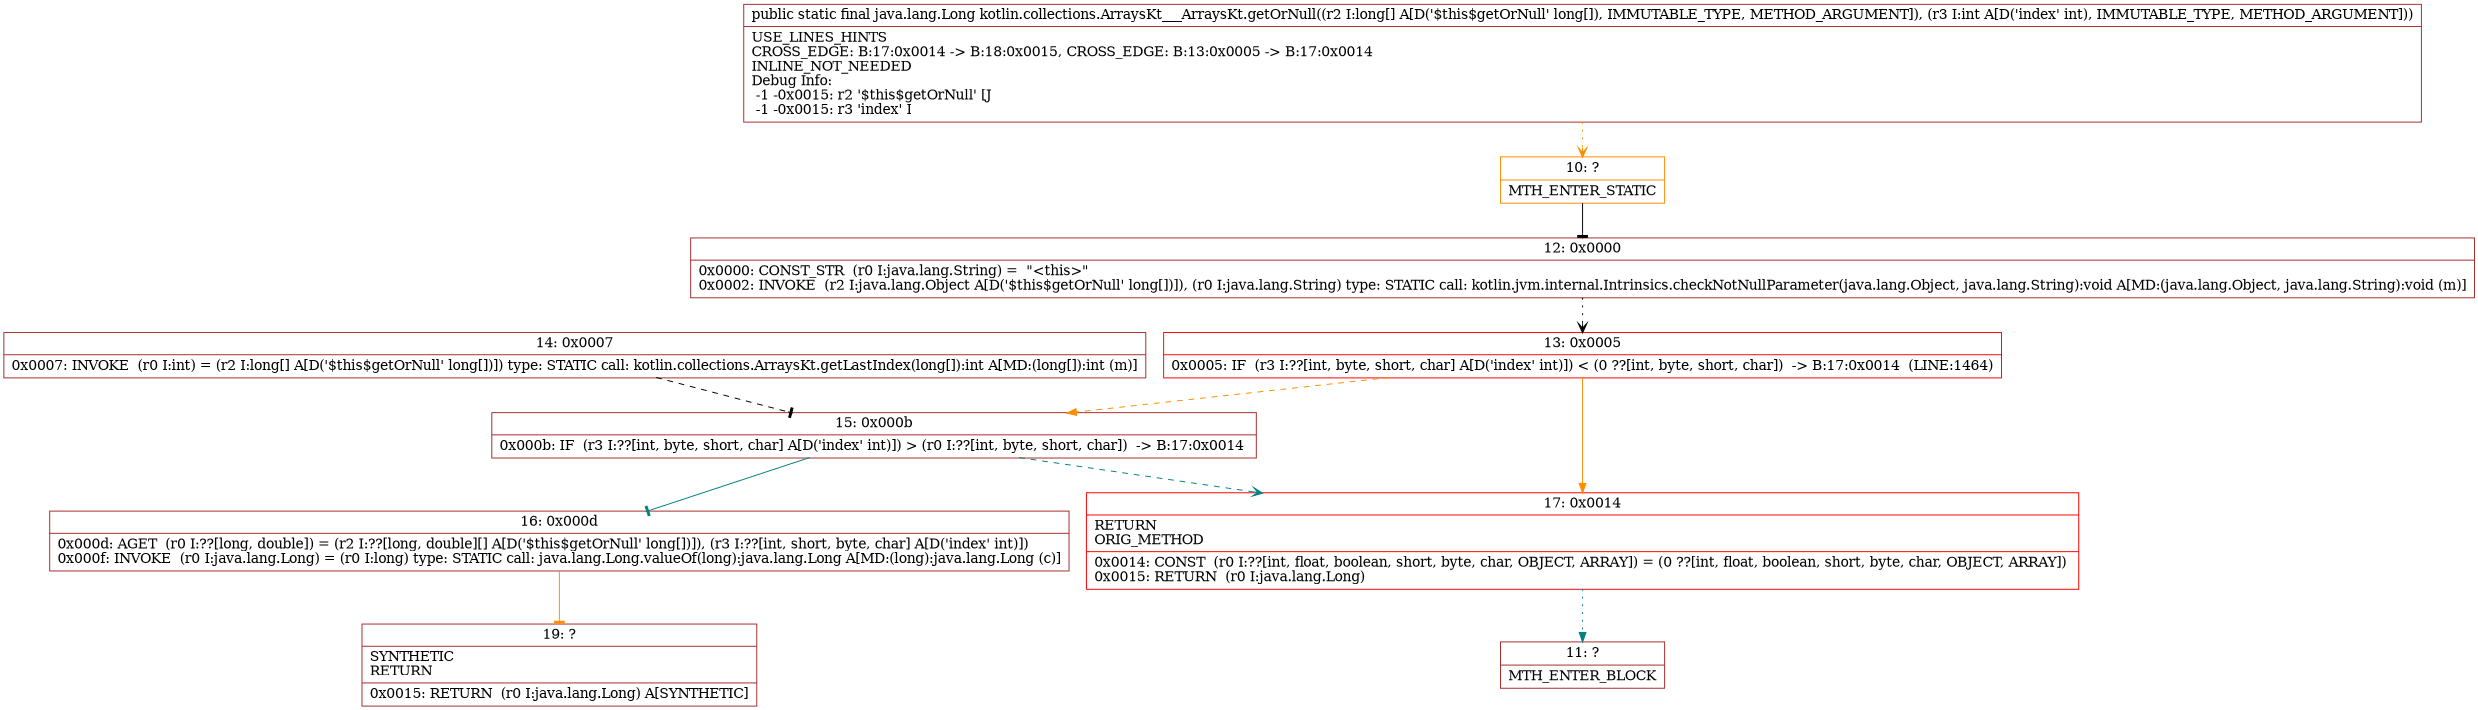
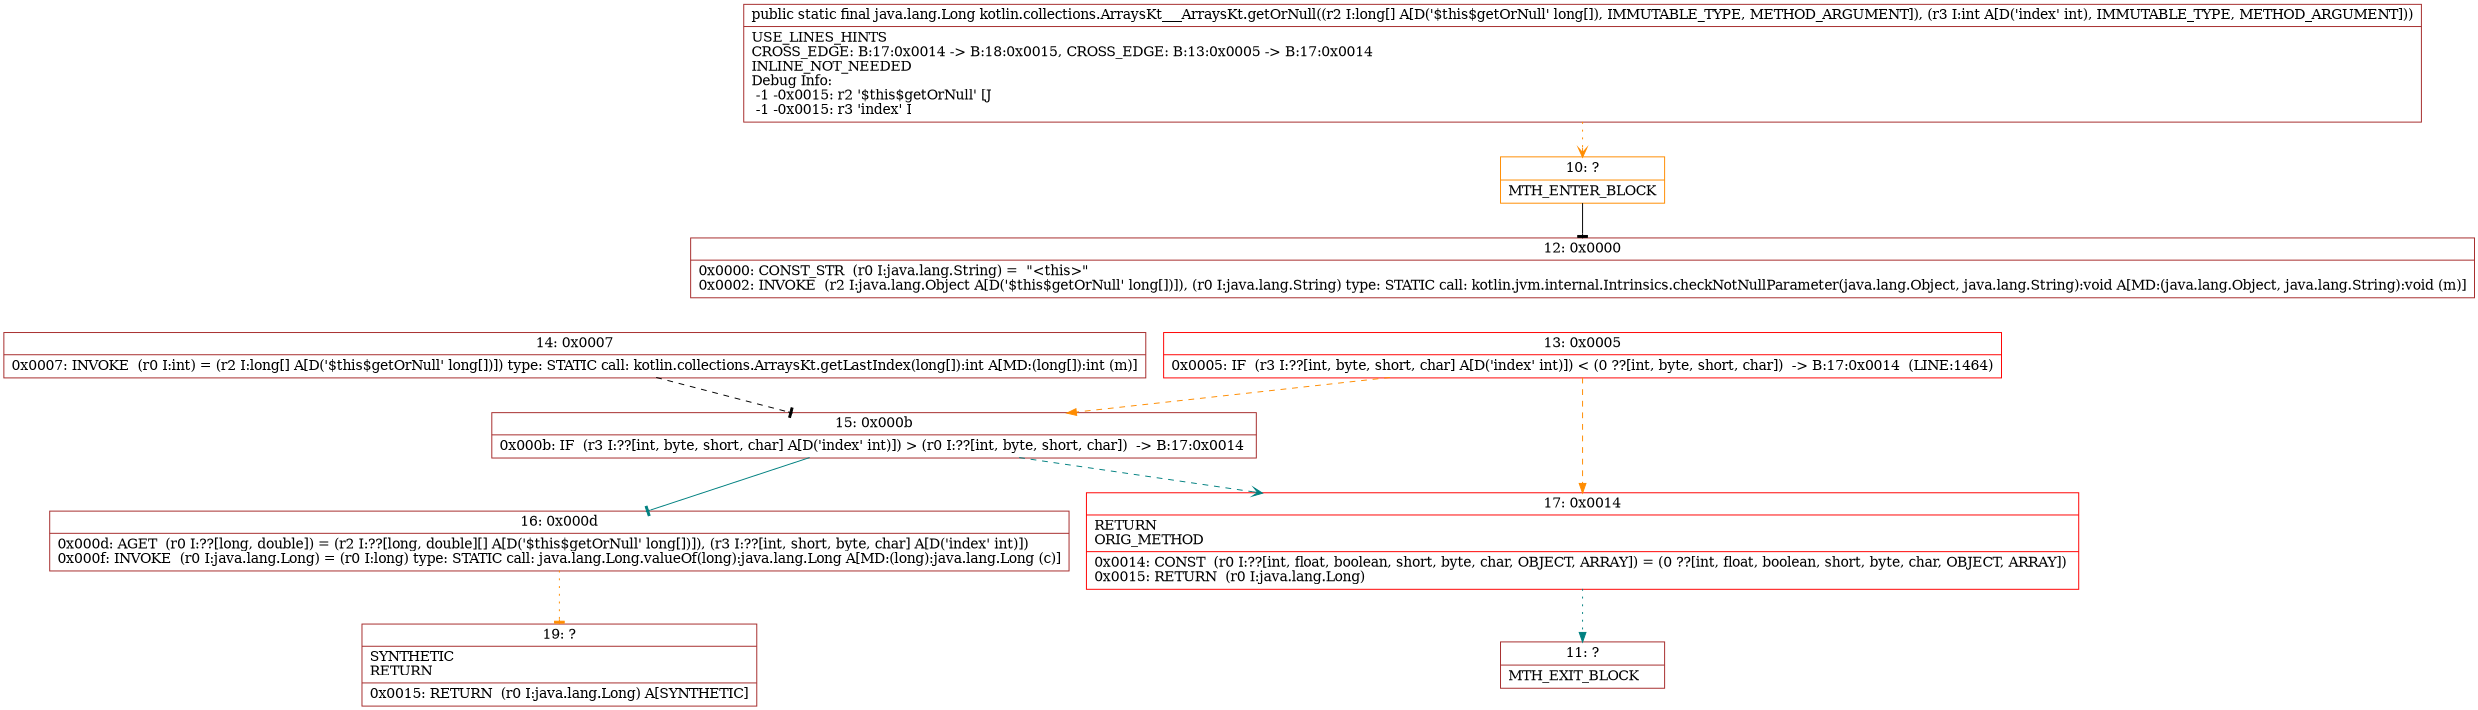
node "10: ?": text "MTH_ENTER_STATIC" -> "MTH_ENTER_BLOCK"
edge "12: 0x0000" -> "13: 0x0005": removed
edge "13: 0x0005" -> "17: 0x0014": style solid -> dashed
edge "16: 0x000d" -> "19: ?": style solid -> dotted
node "11: ?": text "MTH_ENTER_BLOCK" -> "MTH_EXIT_BLOCK"
